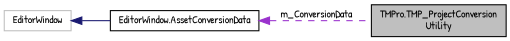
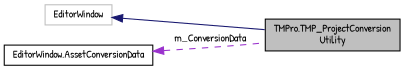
edge "EditorWindow.AssetConversionData" -> "EditorWindow": now "TMPro.TMP_ProjectConversion Utility" -> "EditorWindow"
